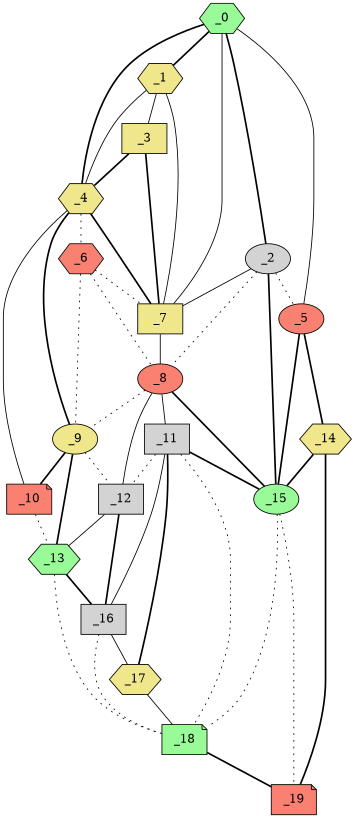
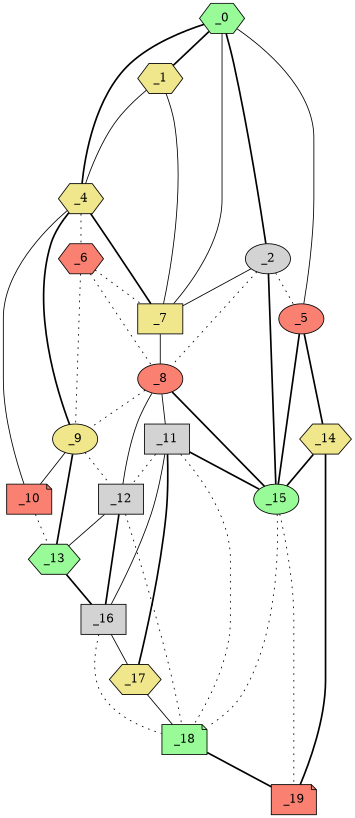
node "_3": removed
edge "_9" -- "_10": style bold -> solid
edge "_13" -- "_18": now "_12" -- "_18"
